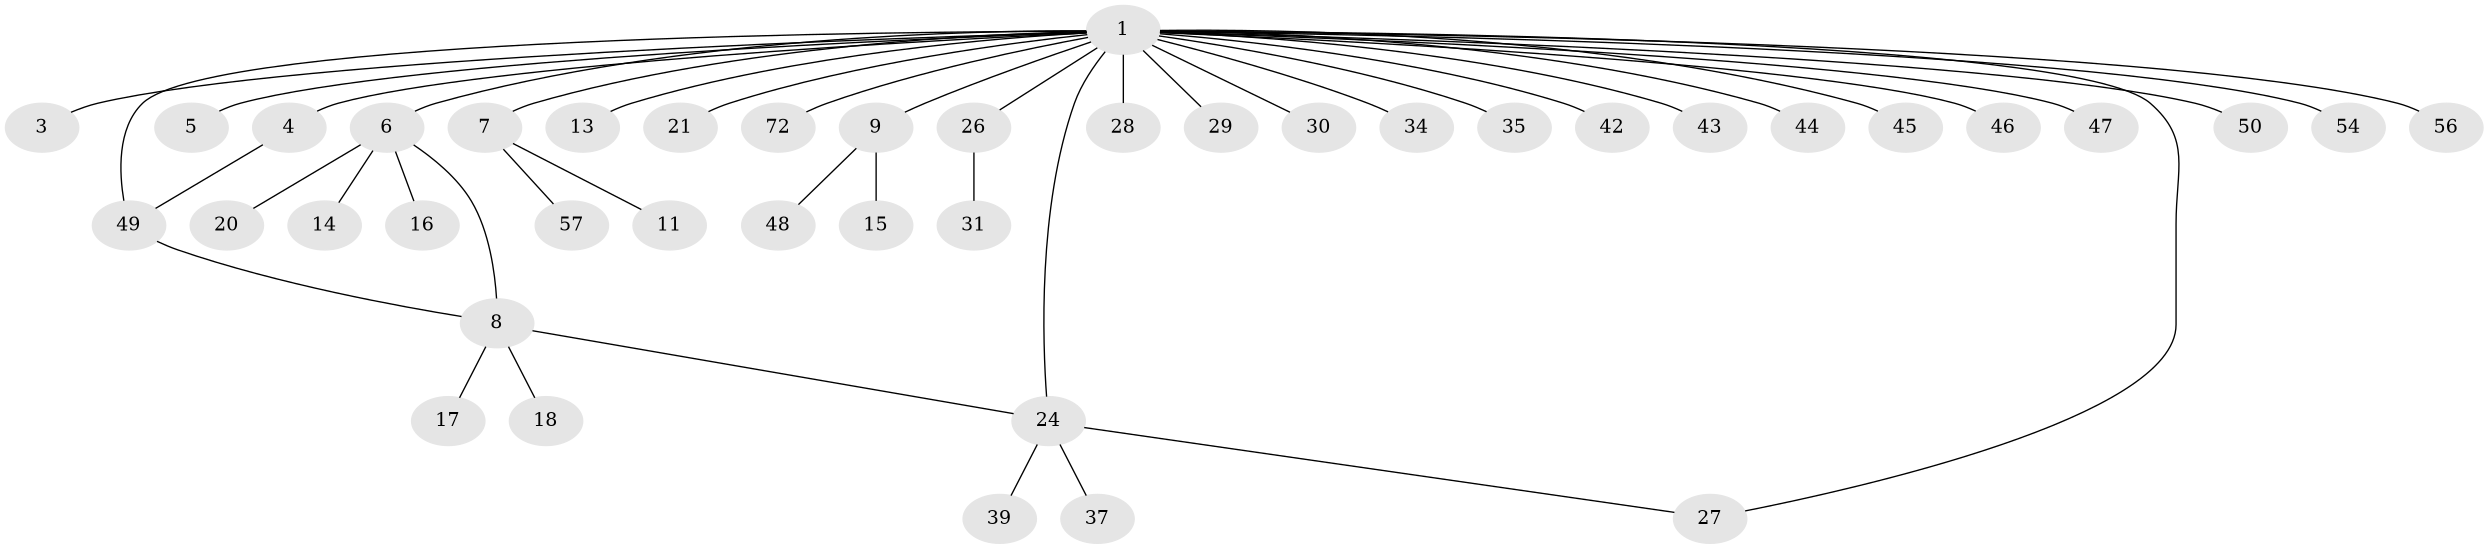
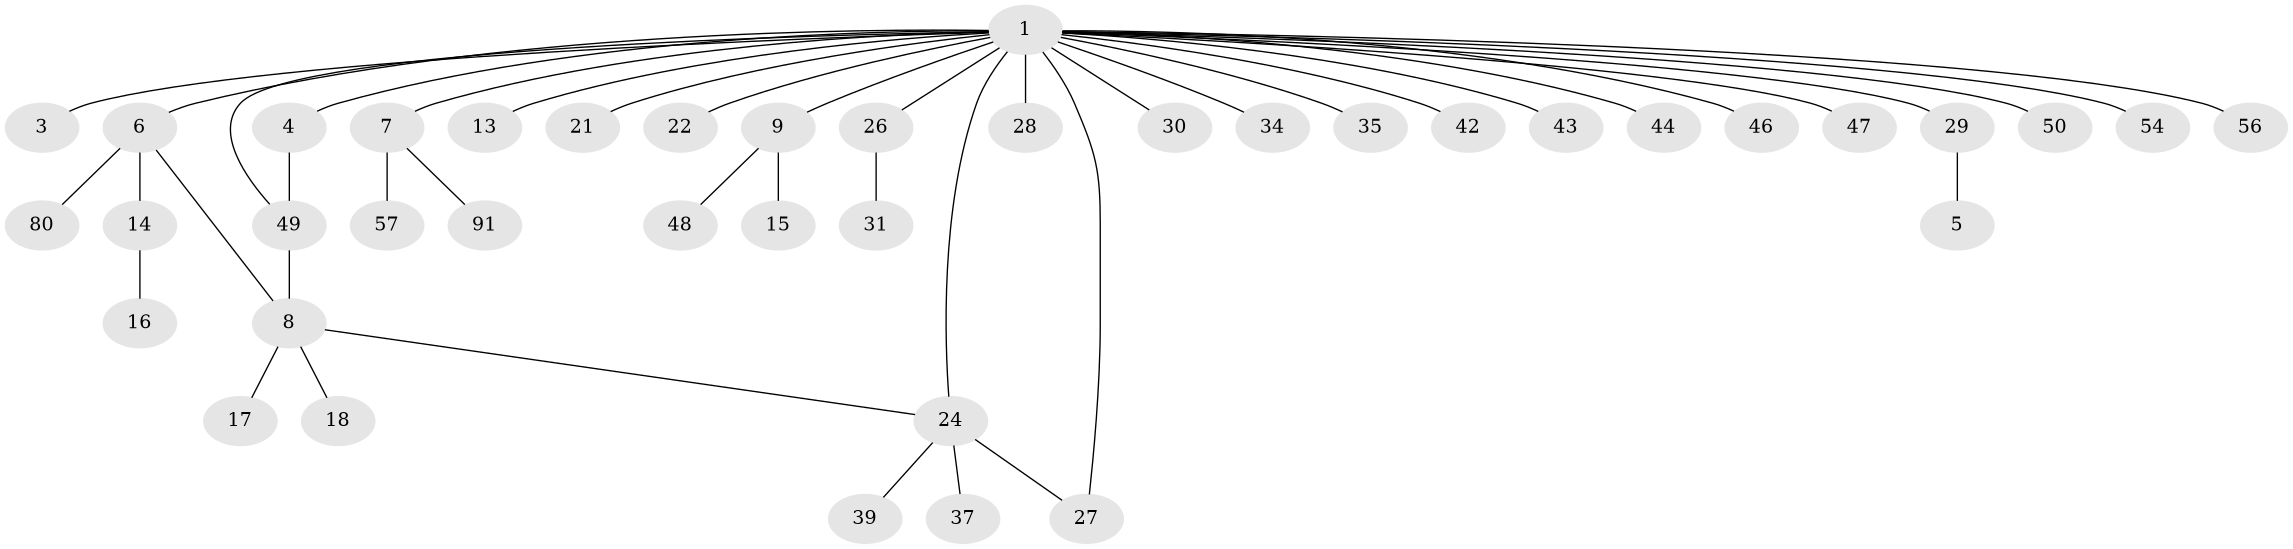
edge "1" -- "5": now "29" -- "5"
node "72": label "72" -> "22"
node "45": removed
edge "6" -- "16": now "14" -- "16"
node "20": label "20" -> "80"
node "11": label "11" -> "91"
